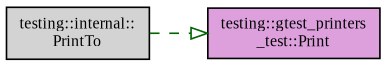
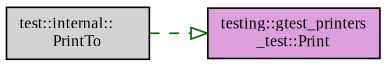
node "testing::internal:: PrintTo": label "testing::internal:: PrintTo" -> "test::internal:: PrintTo"
